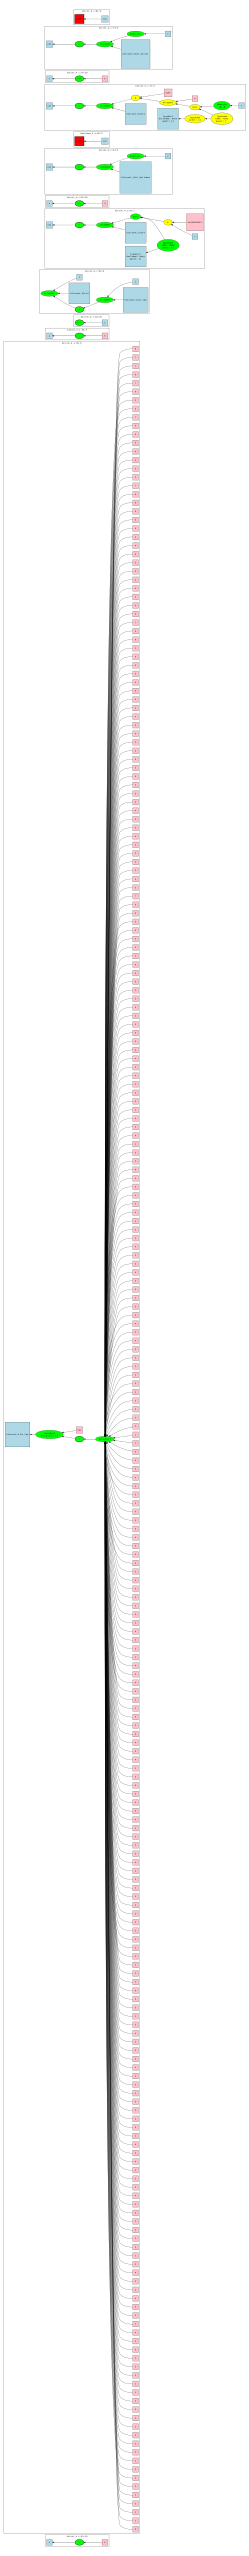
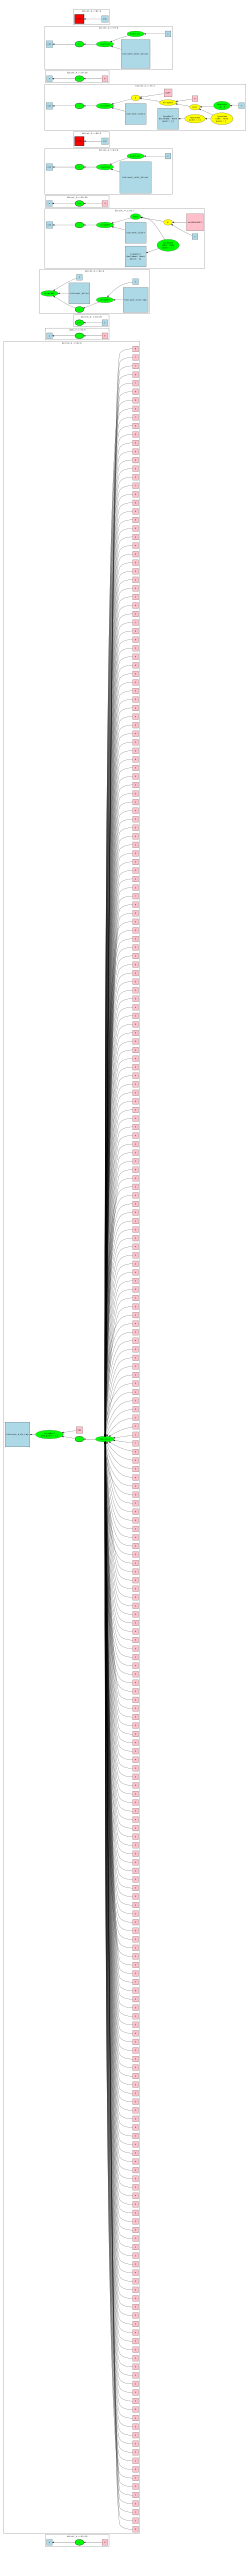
cluster "declname_4.c:66:3": label "declname_4.c:66:3" -> "bitcnt_4.c:66:3"
node "bitcount_ntbl_declname": label "bitcount_ntbl_declname" -> "bitcount_ntbl_bitcnt"
cluster "bitcnt_4.c:54:9": label "bitcnt_4.c:54:9" -> "name_4.c:54:9"
node "ArrayDecl": label "ArrayDecl" -> "InitList"
